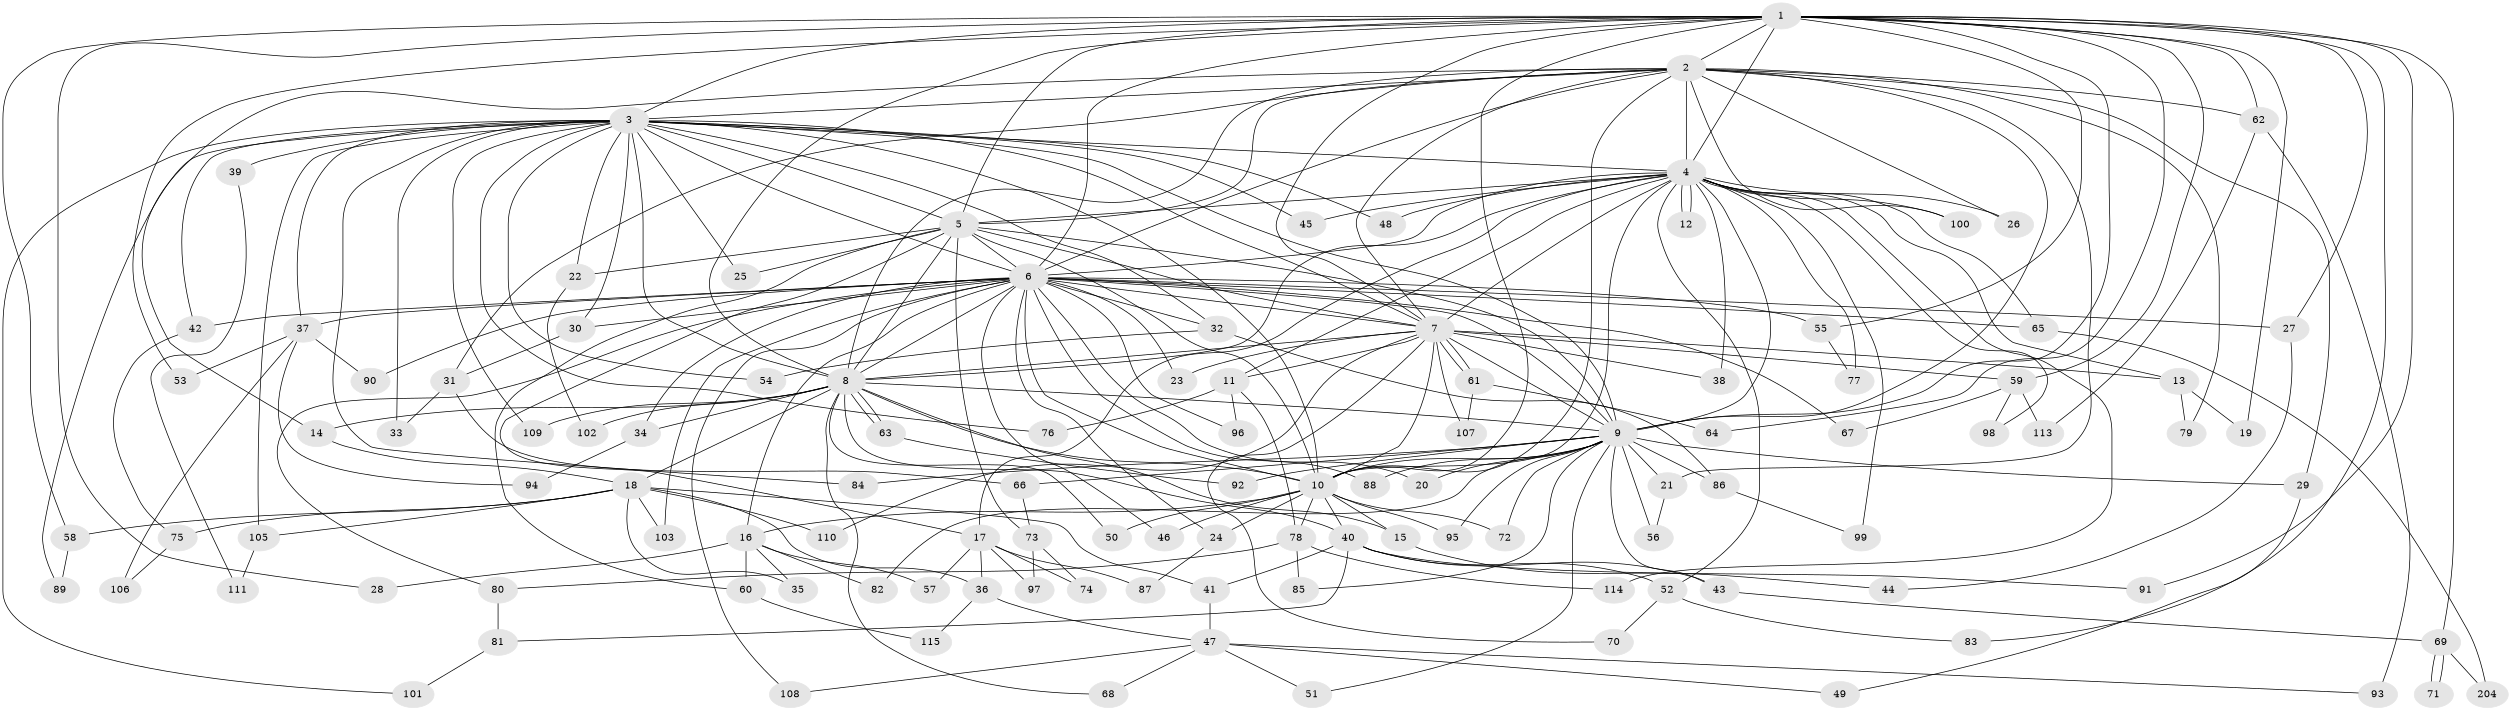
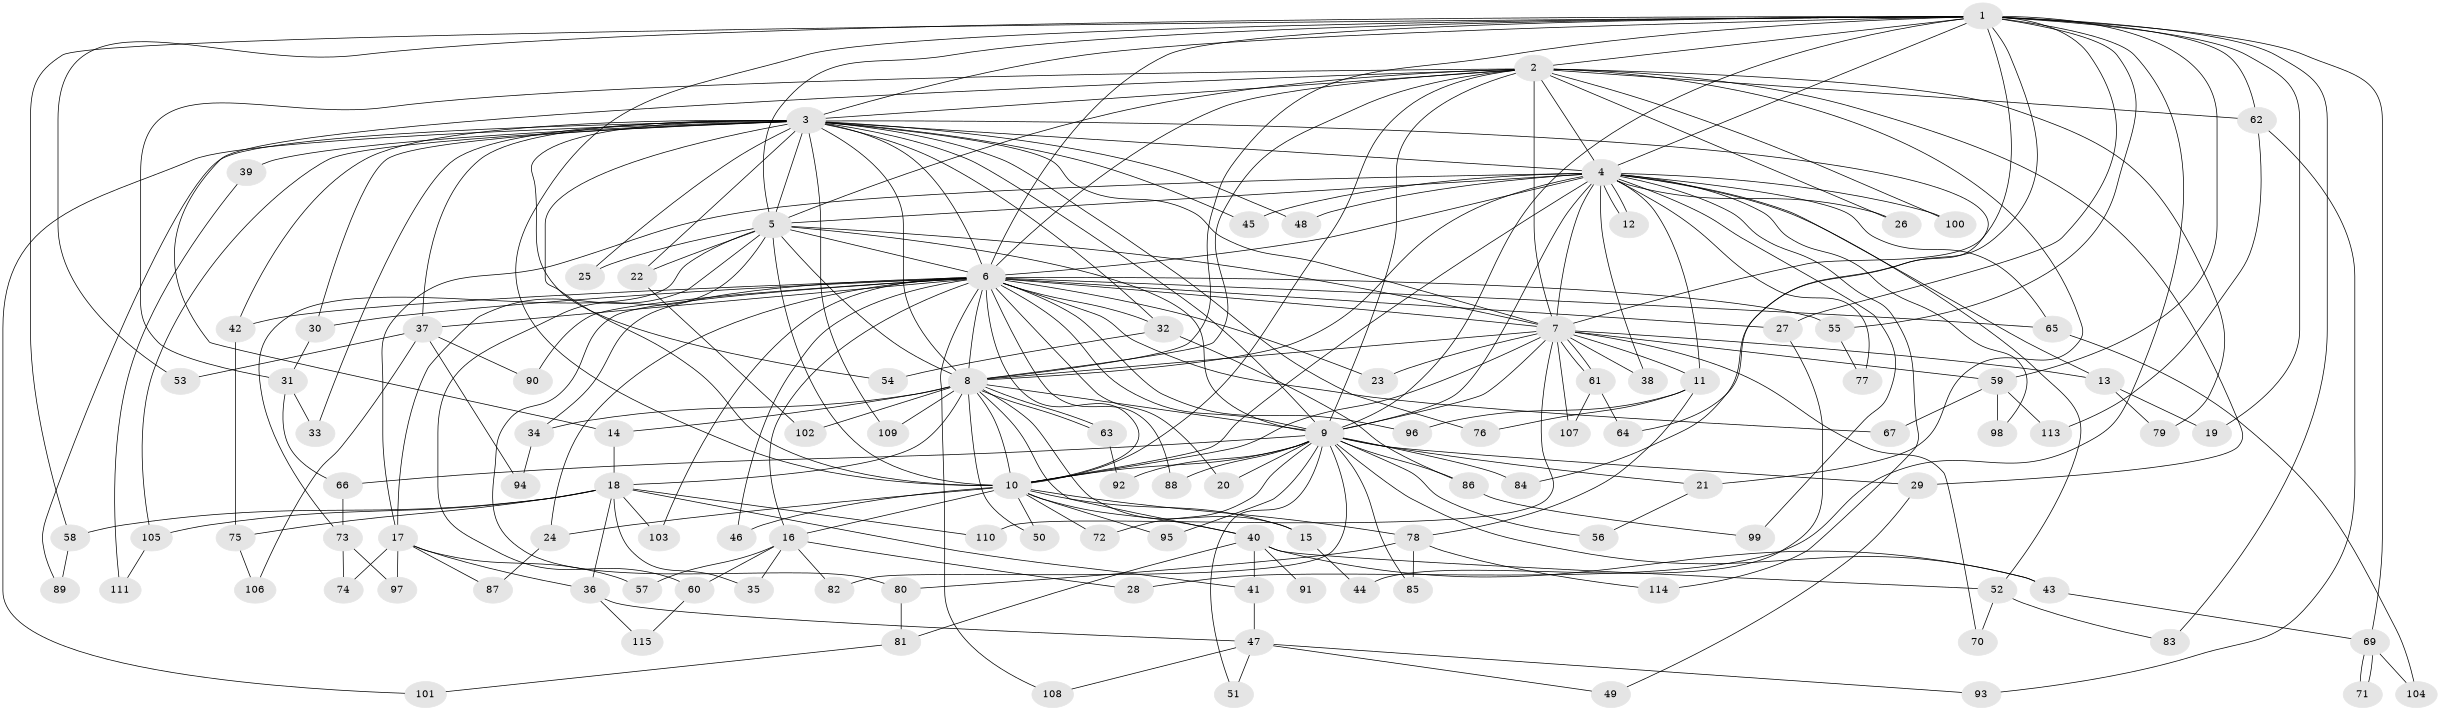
edge "1" -- "91": removed
node "68": removed
node "204": label "204" -> "104"
